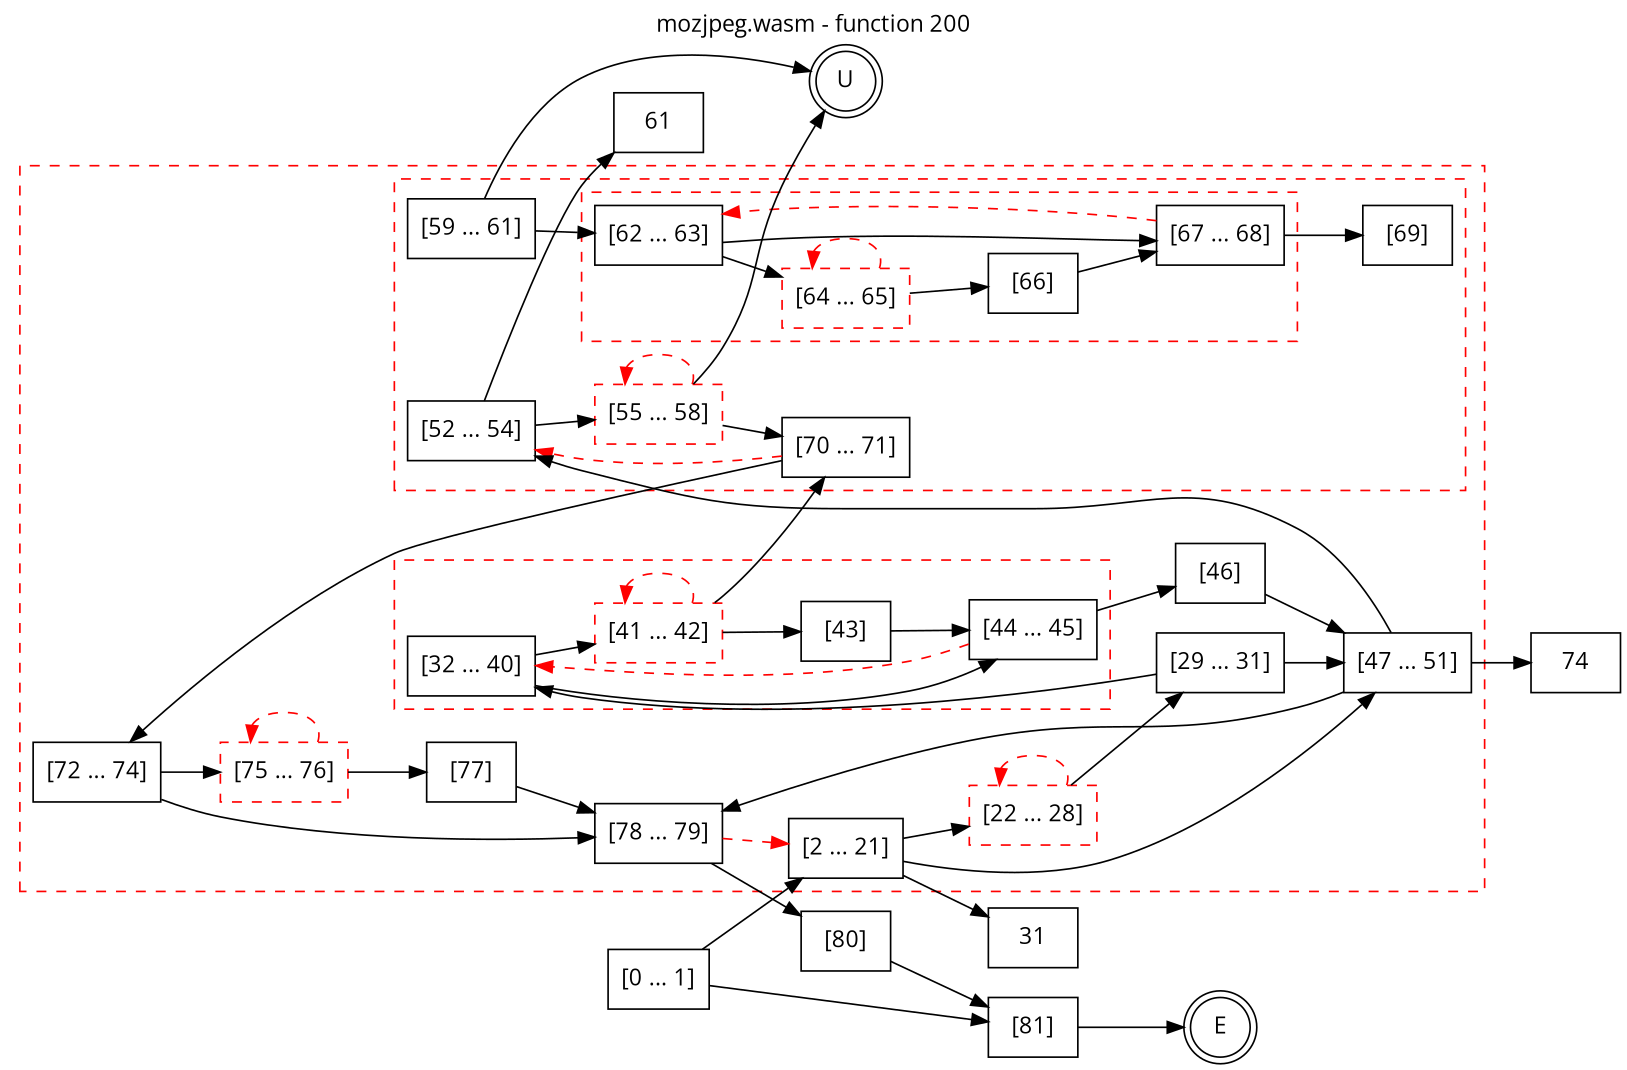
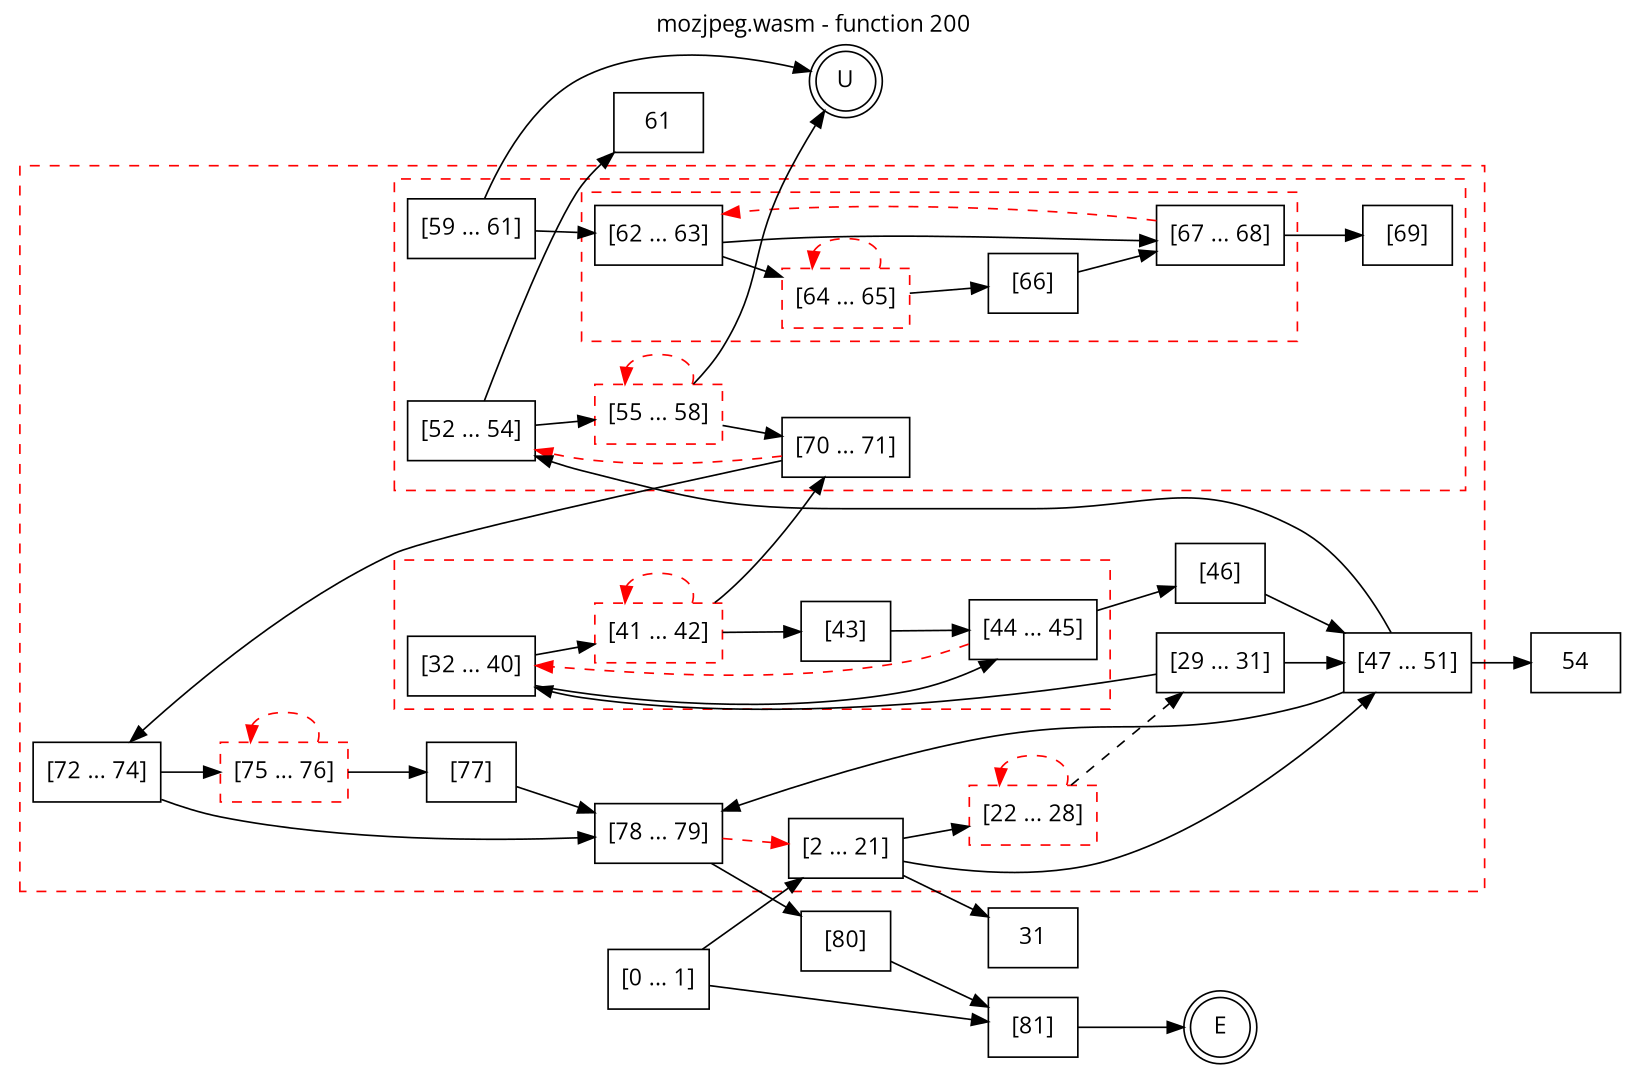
node "74": label "74" -> "54"
edge "[22 ... 28]" -> "[29 ... 31]": style solid -> dashed
